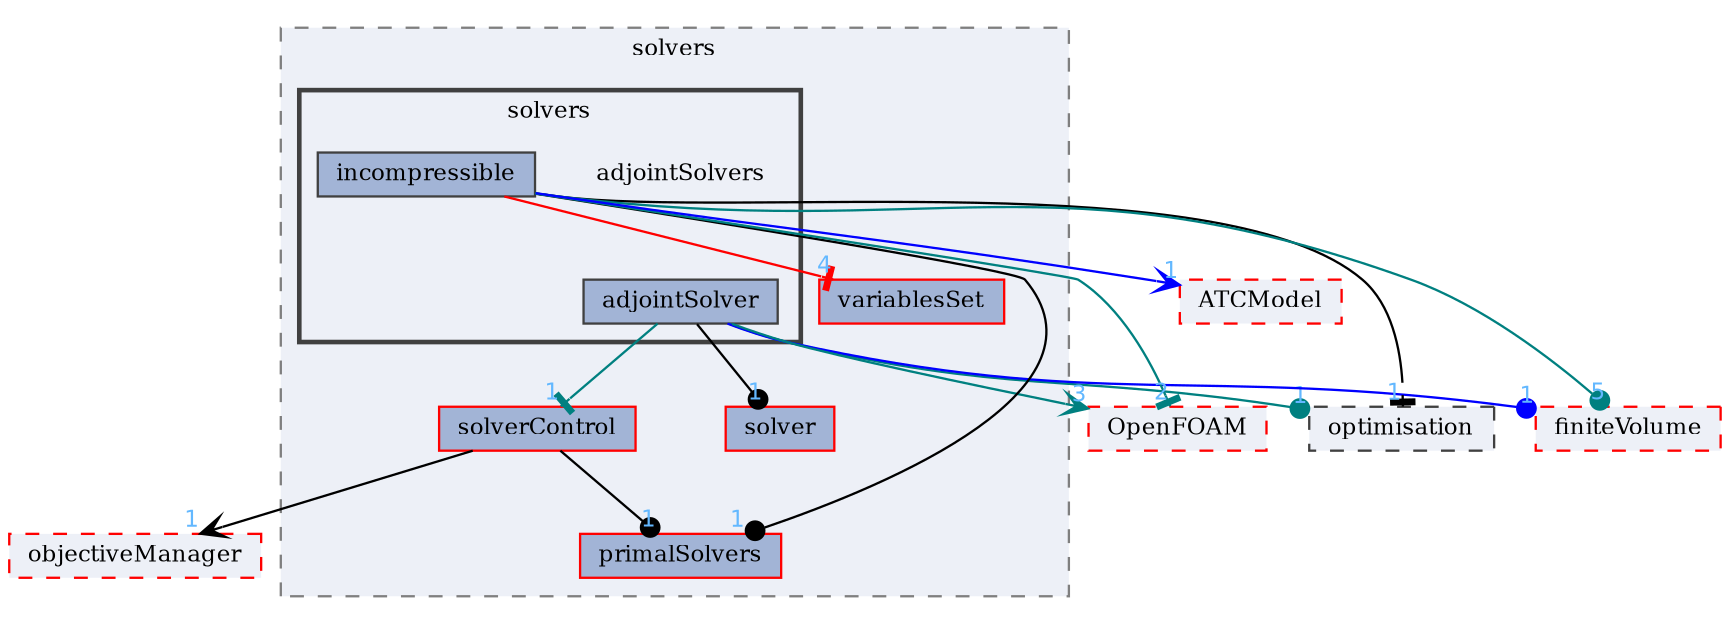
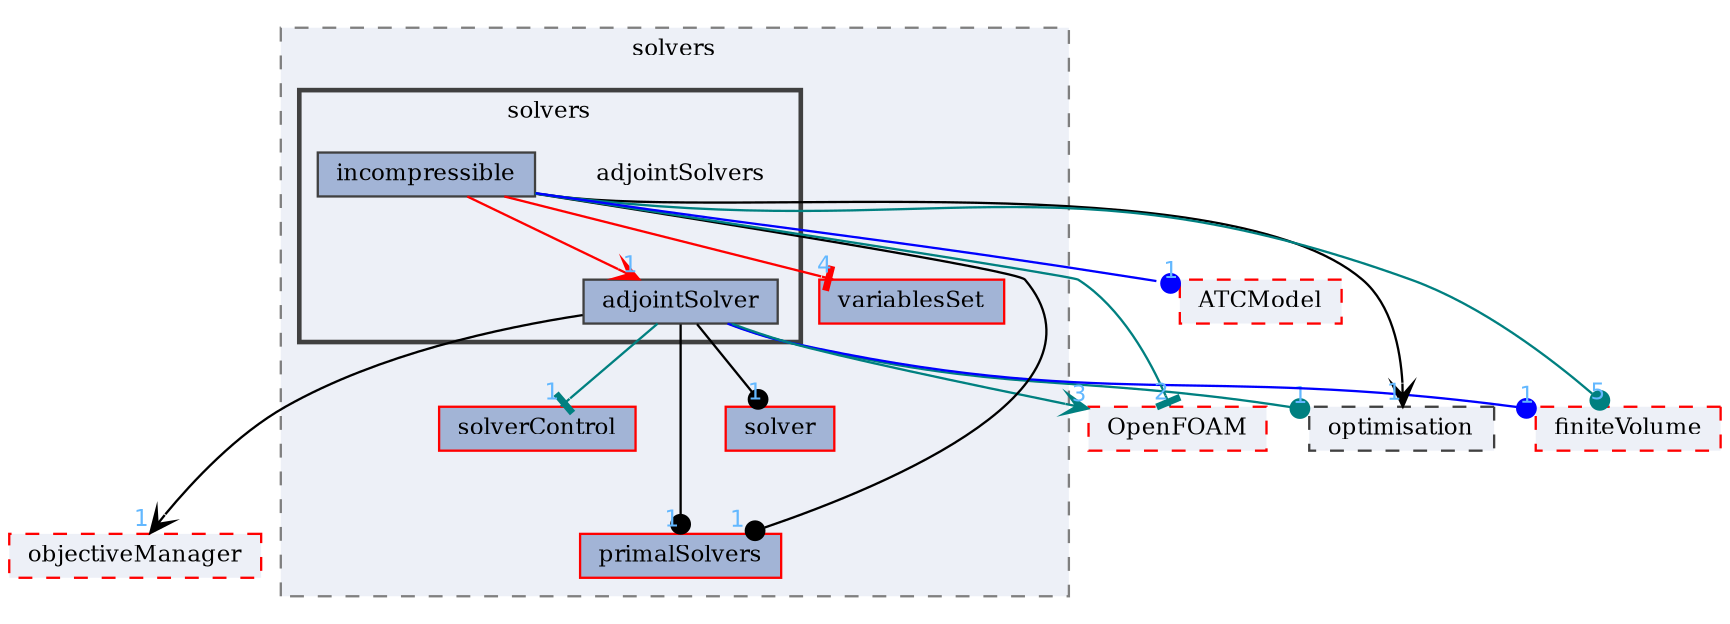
edge "incompressible" -> "optimisation": arrowhead tee -> vee
edge "incompressible" -> "adjointSolver": added
edge "incompressible" -> "ATCModel": arrowhead vee -> dot
edge "solverControl" -> "primalSolvers": now "adjointSolver" -> "primalSolvers"
edge "solverControl" -> "objectiveManager": now "adjointSolver" -> "objectiveManager"
